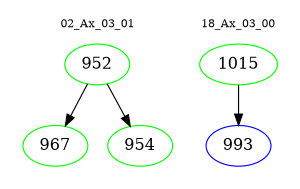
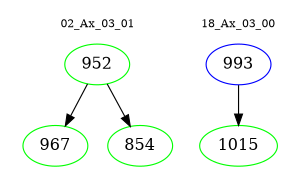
edge "1015" -> "993": reversed
node "954": label "954" -> "854"
